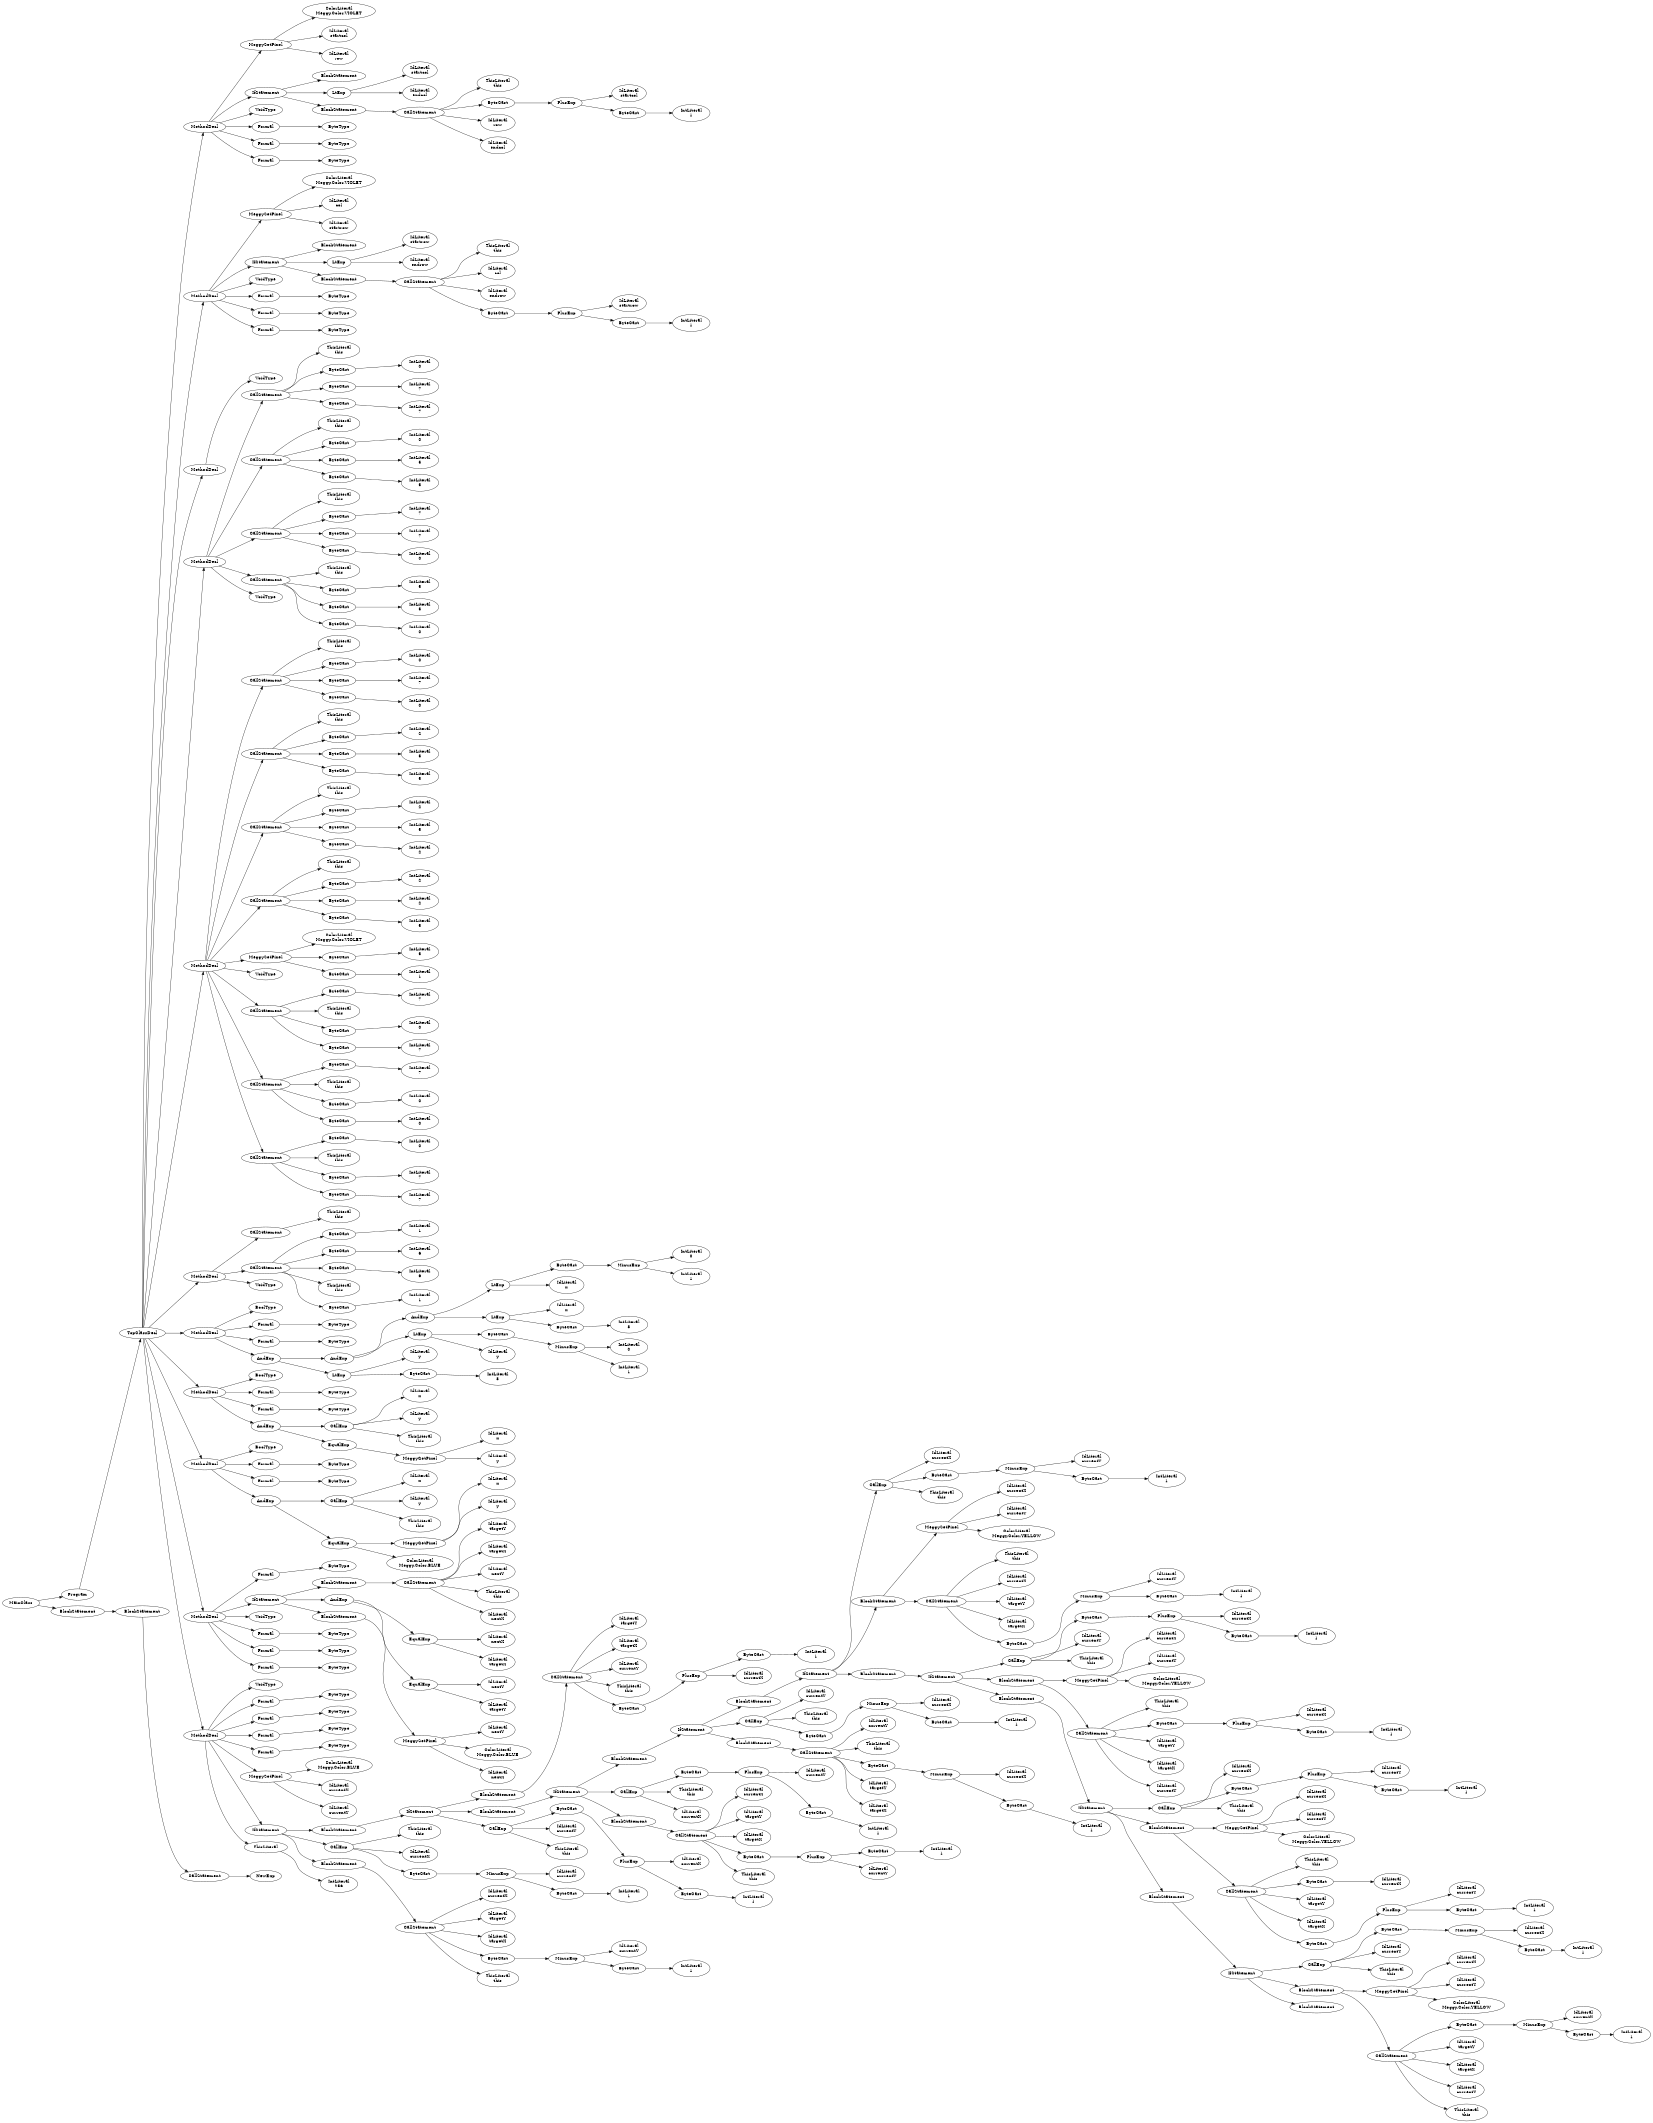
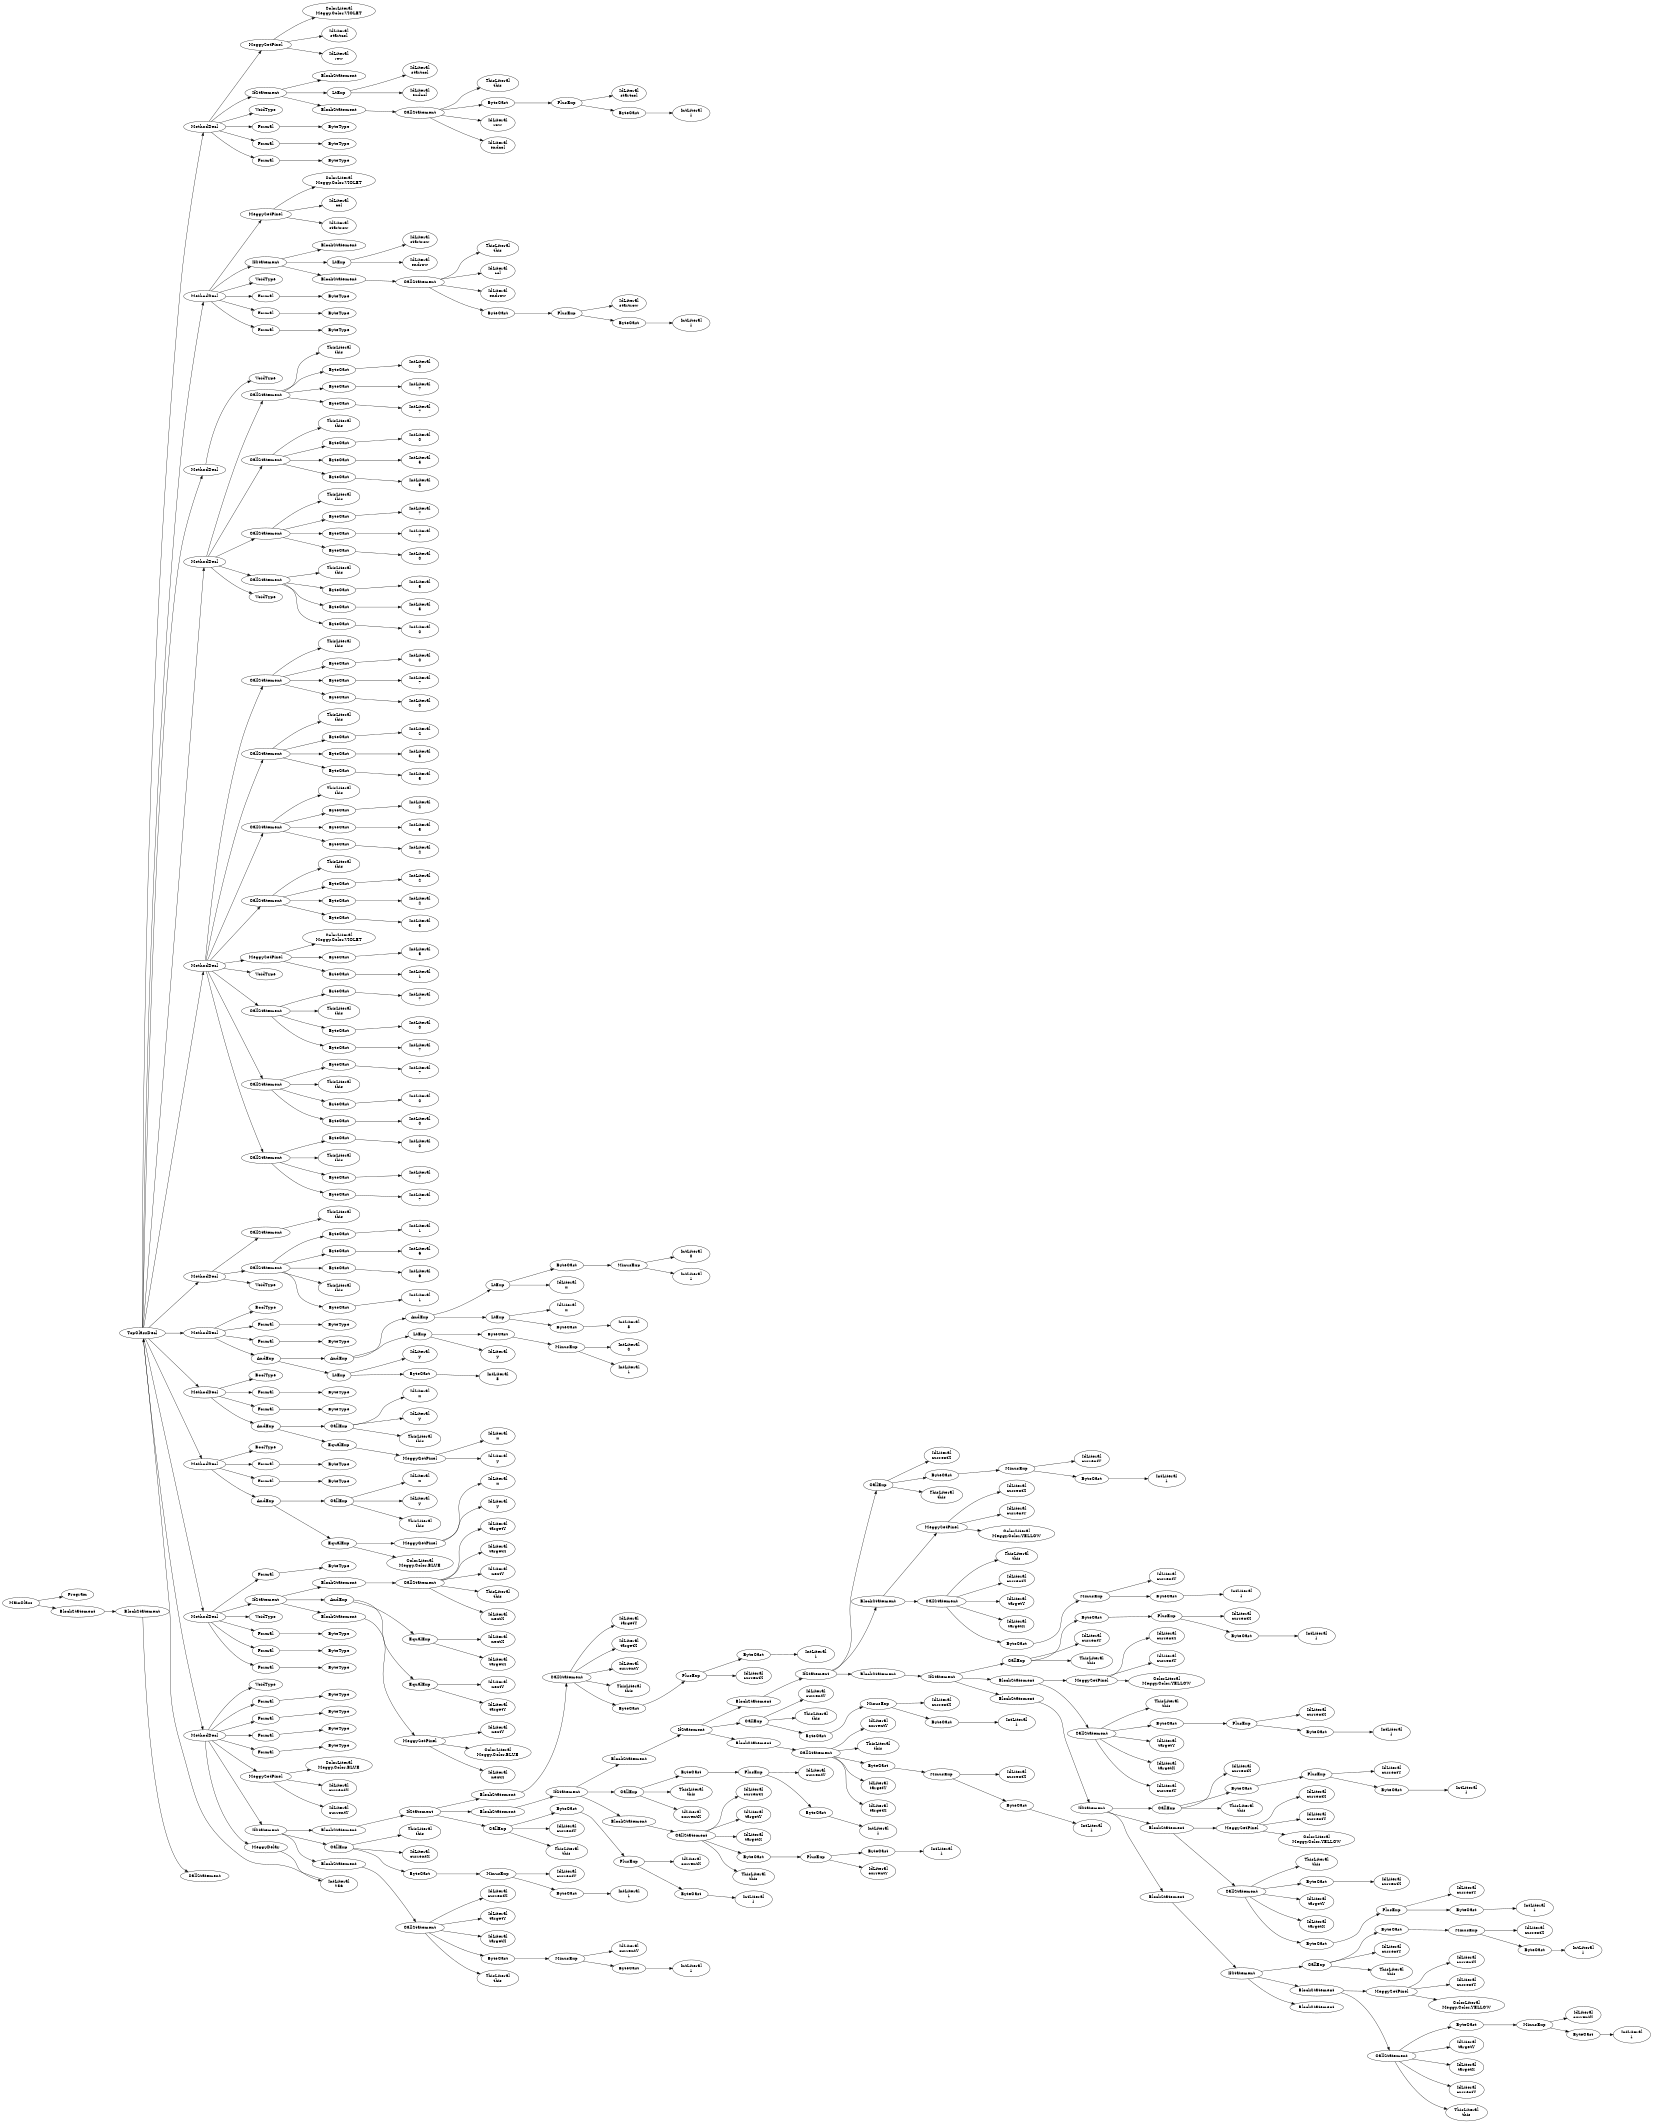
edge "Program" -> "TopClassDecl": now "IntLiteral 256" -> "TopClassDecl"
node "ThisLiteral": label "ThisLiteral" -> "MeggyDelay"
node "NewExp": removed
